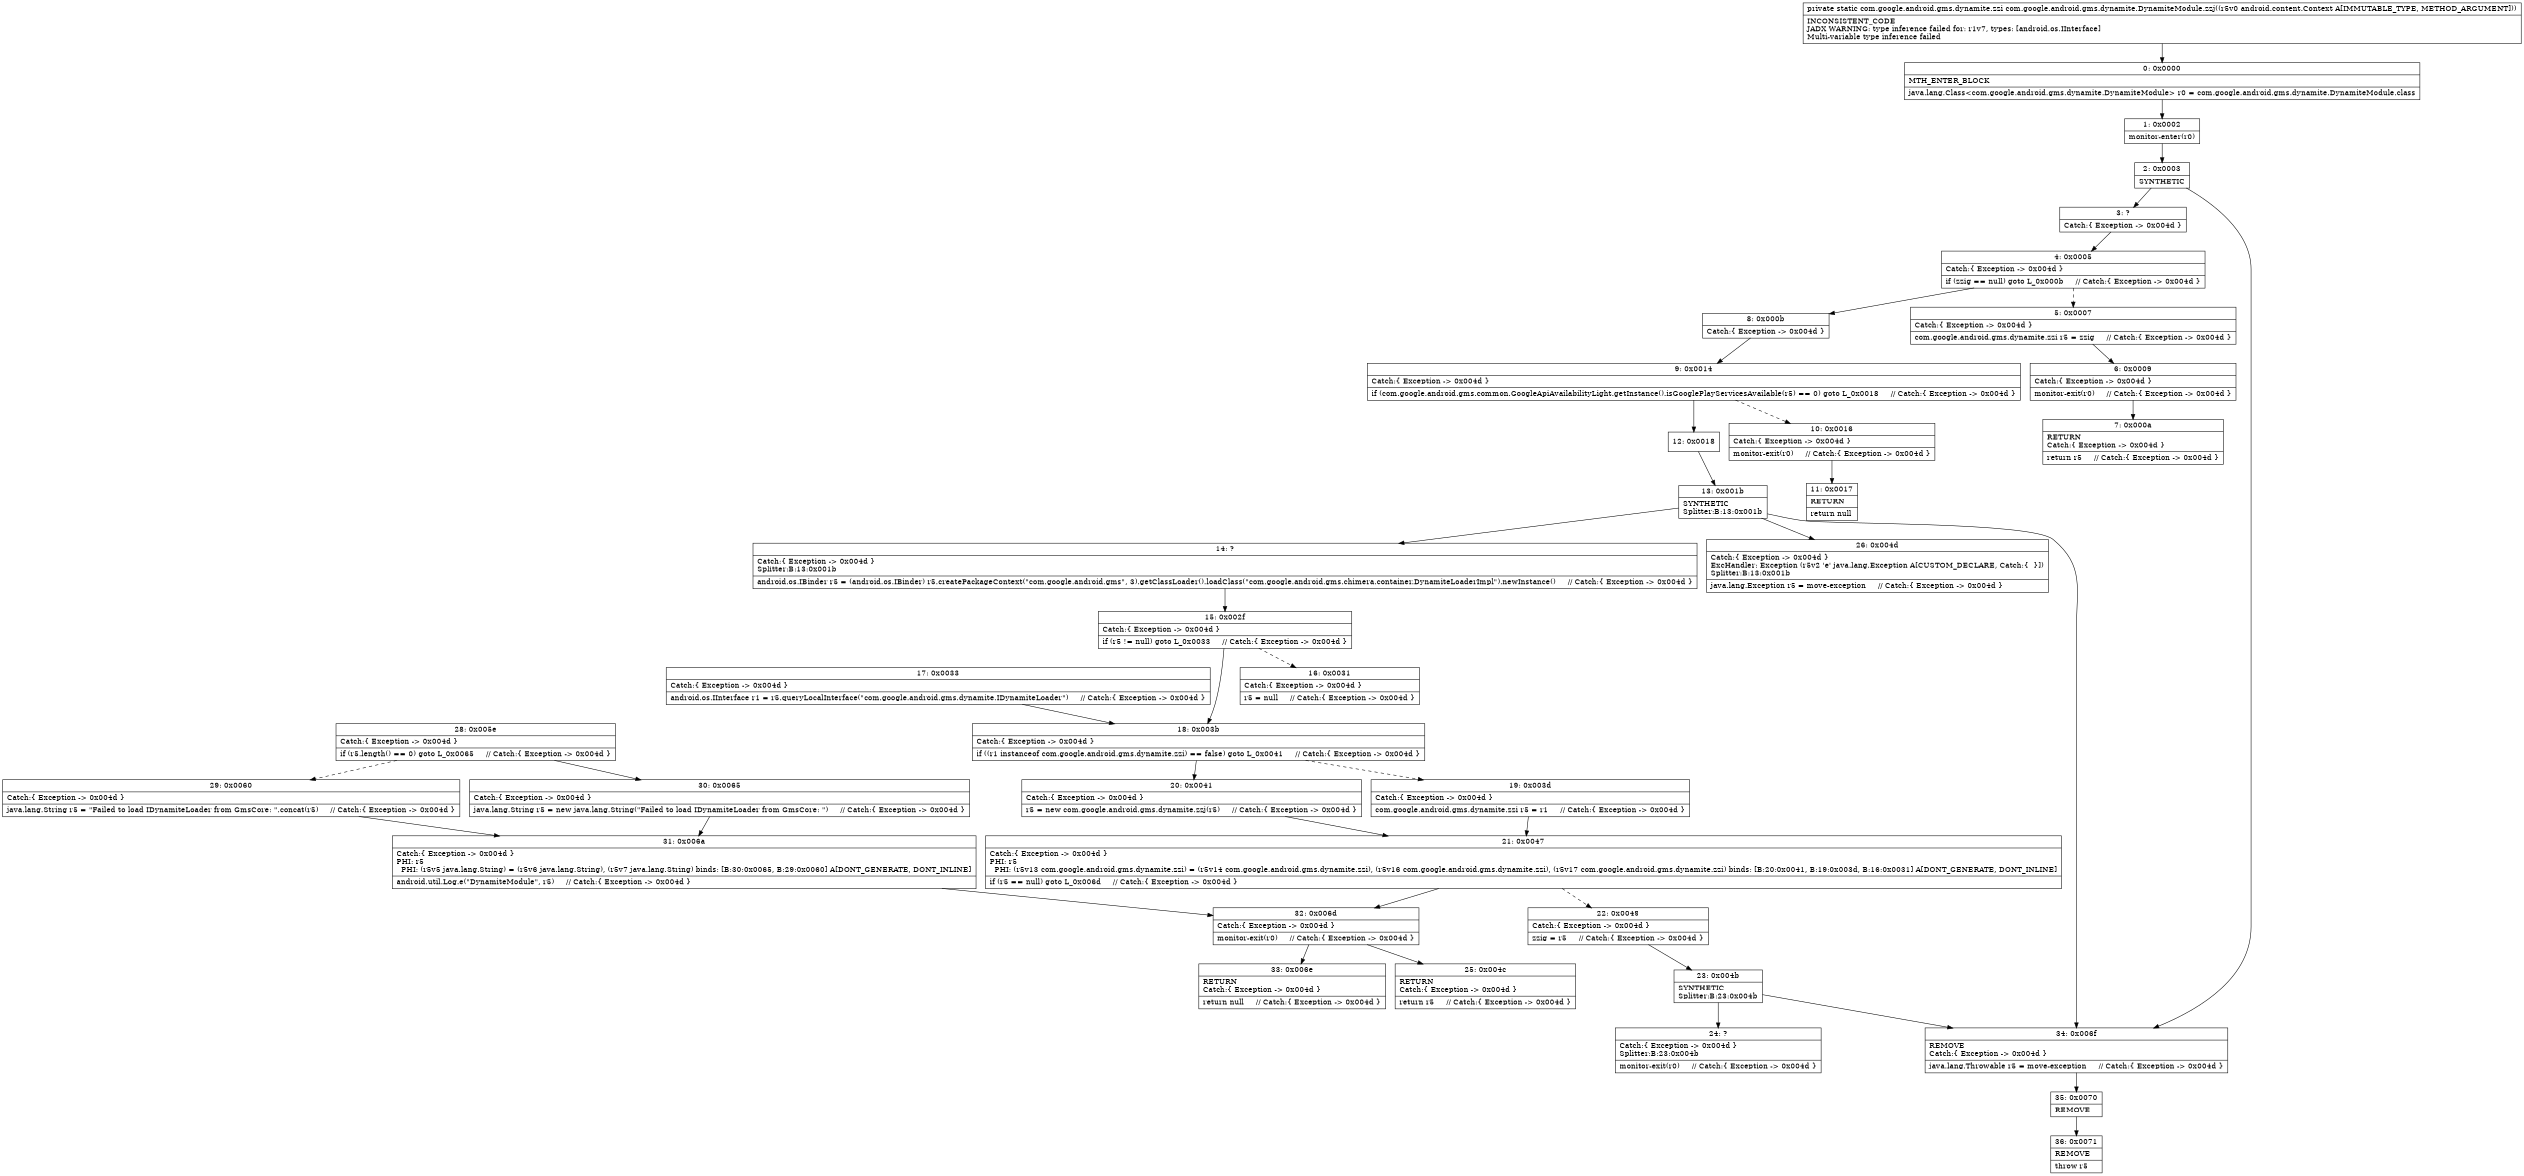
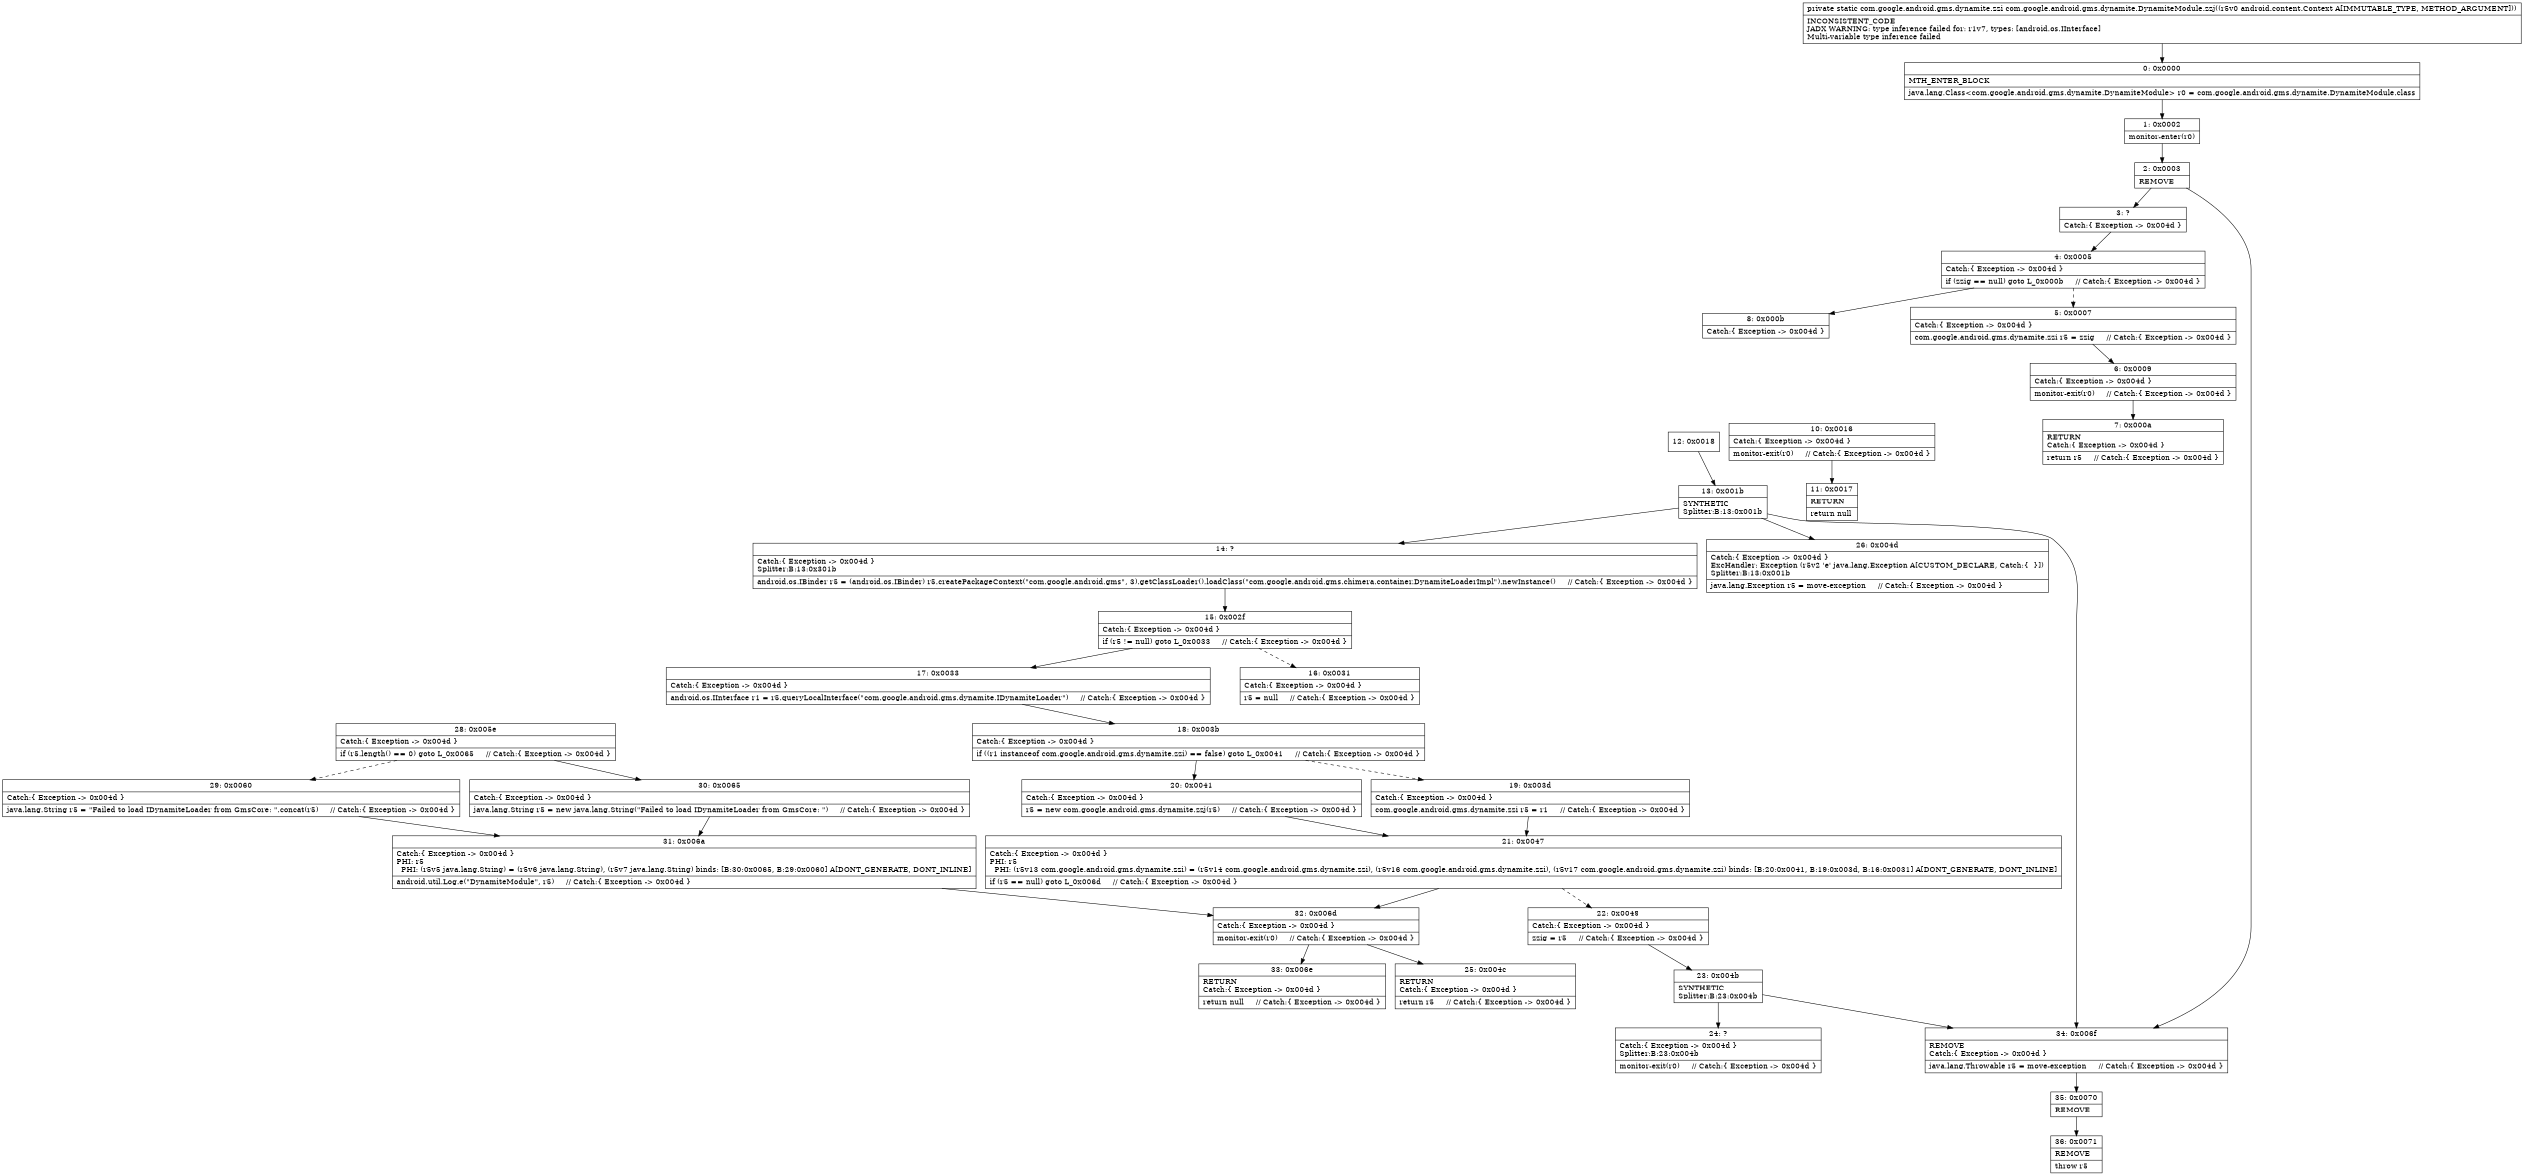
node "2: 0x0003": text "SYNTHETIC" -> "REMOVE"
node "9: 0x0014": removed
node "14: ?": text "Splitter:B:13:0x001b" -> "Splitter:B:13:0x301b"
edge "15: 0x002f" -> "18: 0x003b": now "15: 0x002f" -> "17: 0x0033"
